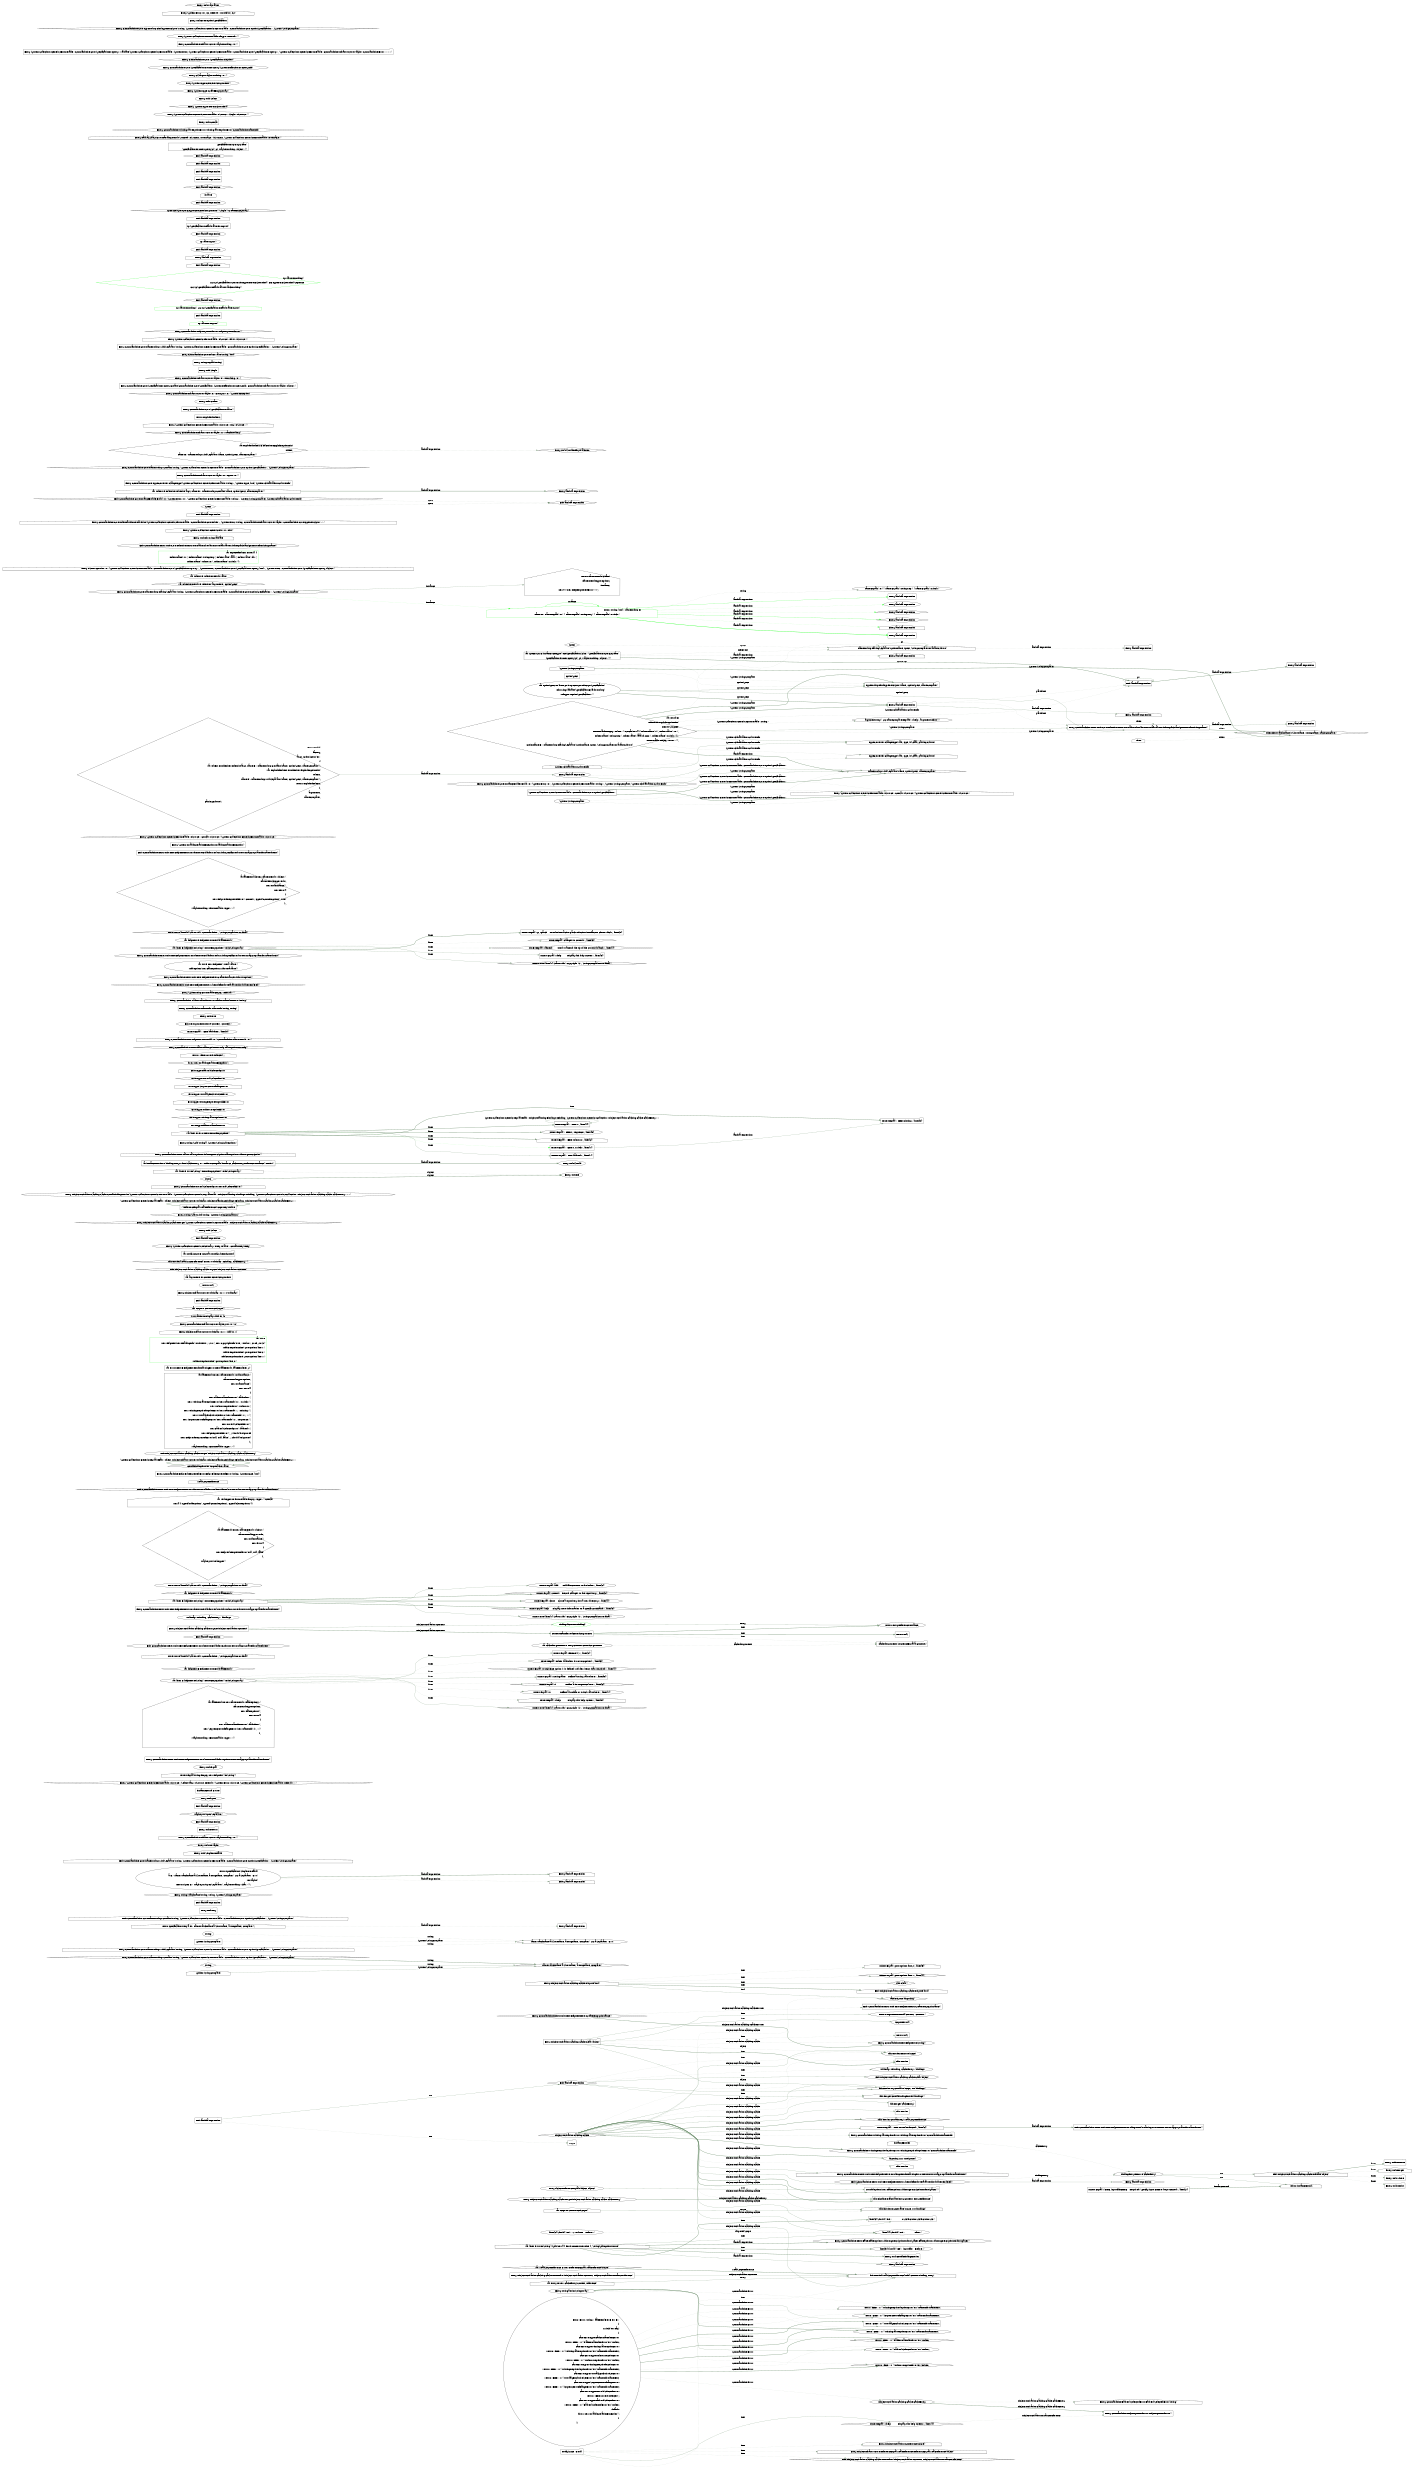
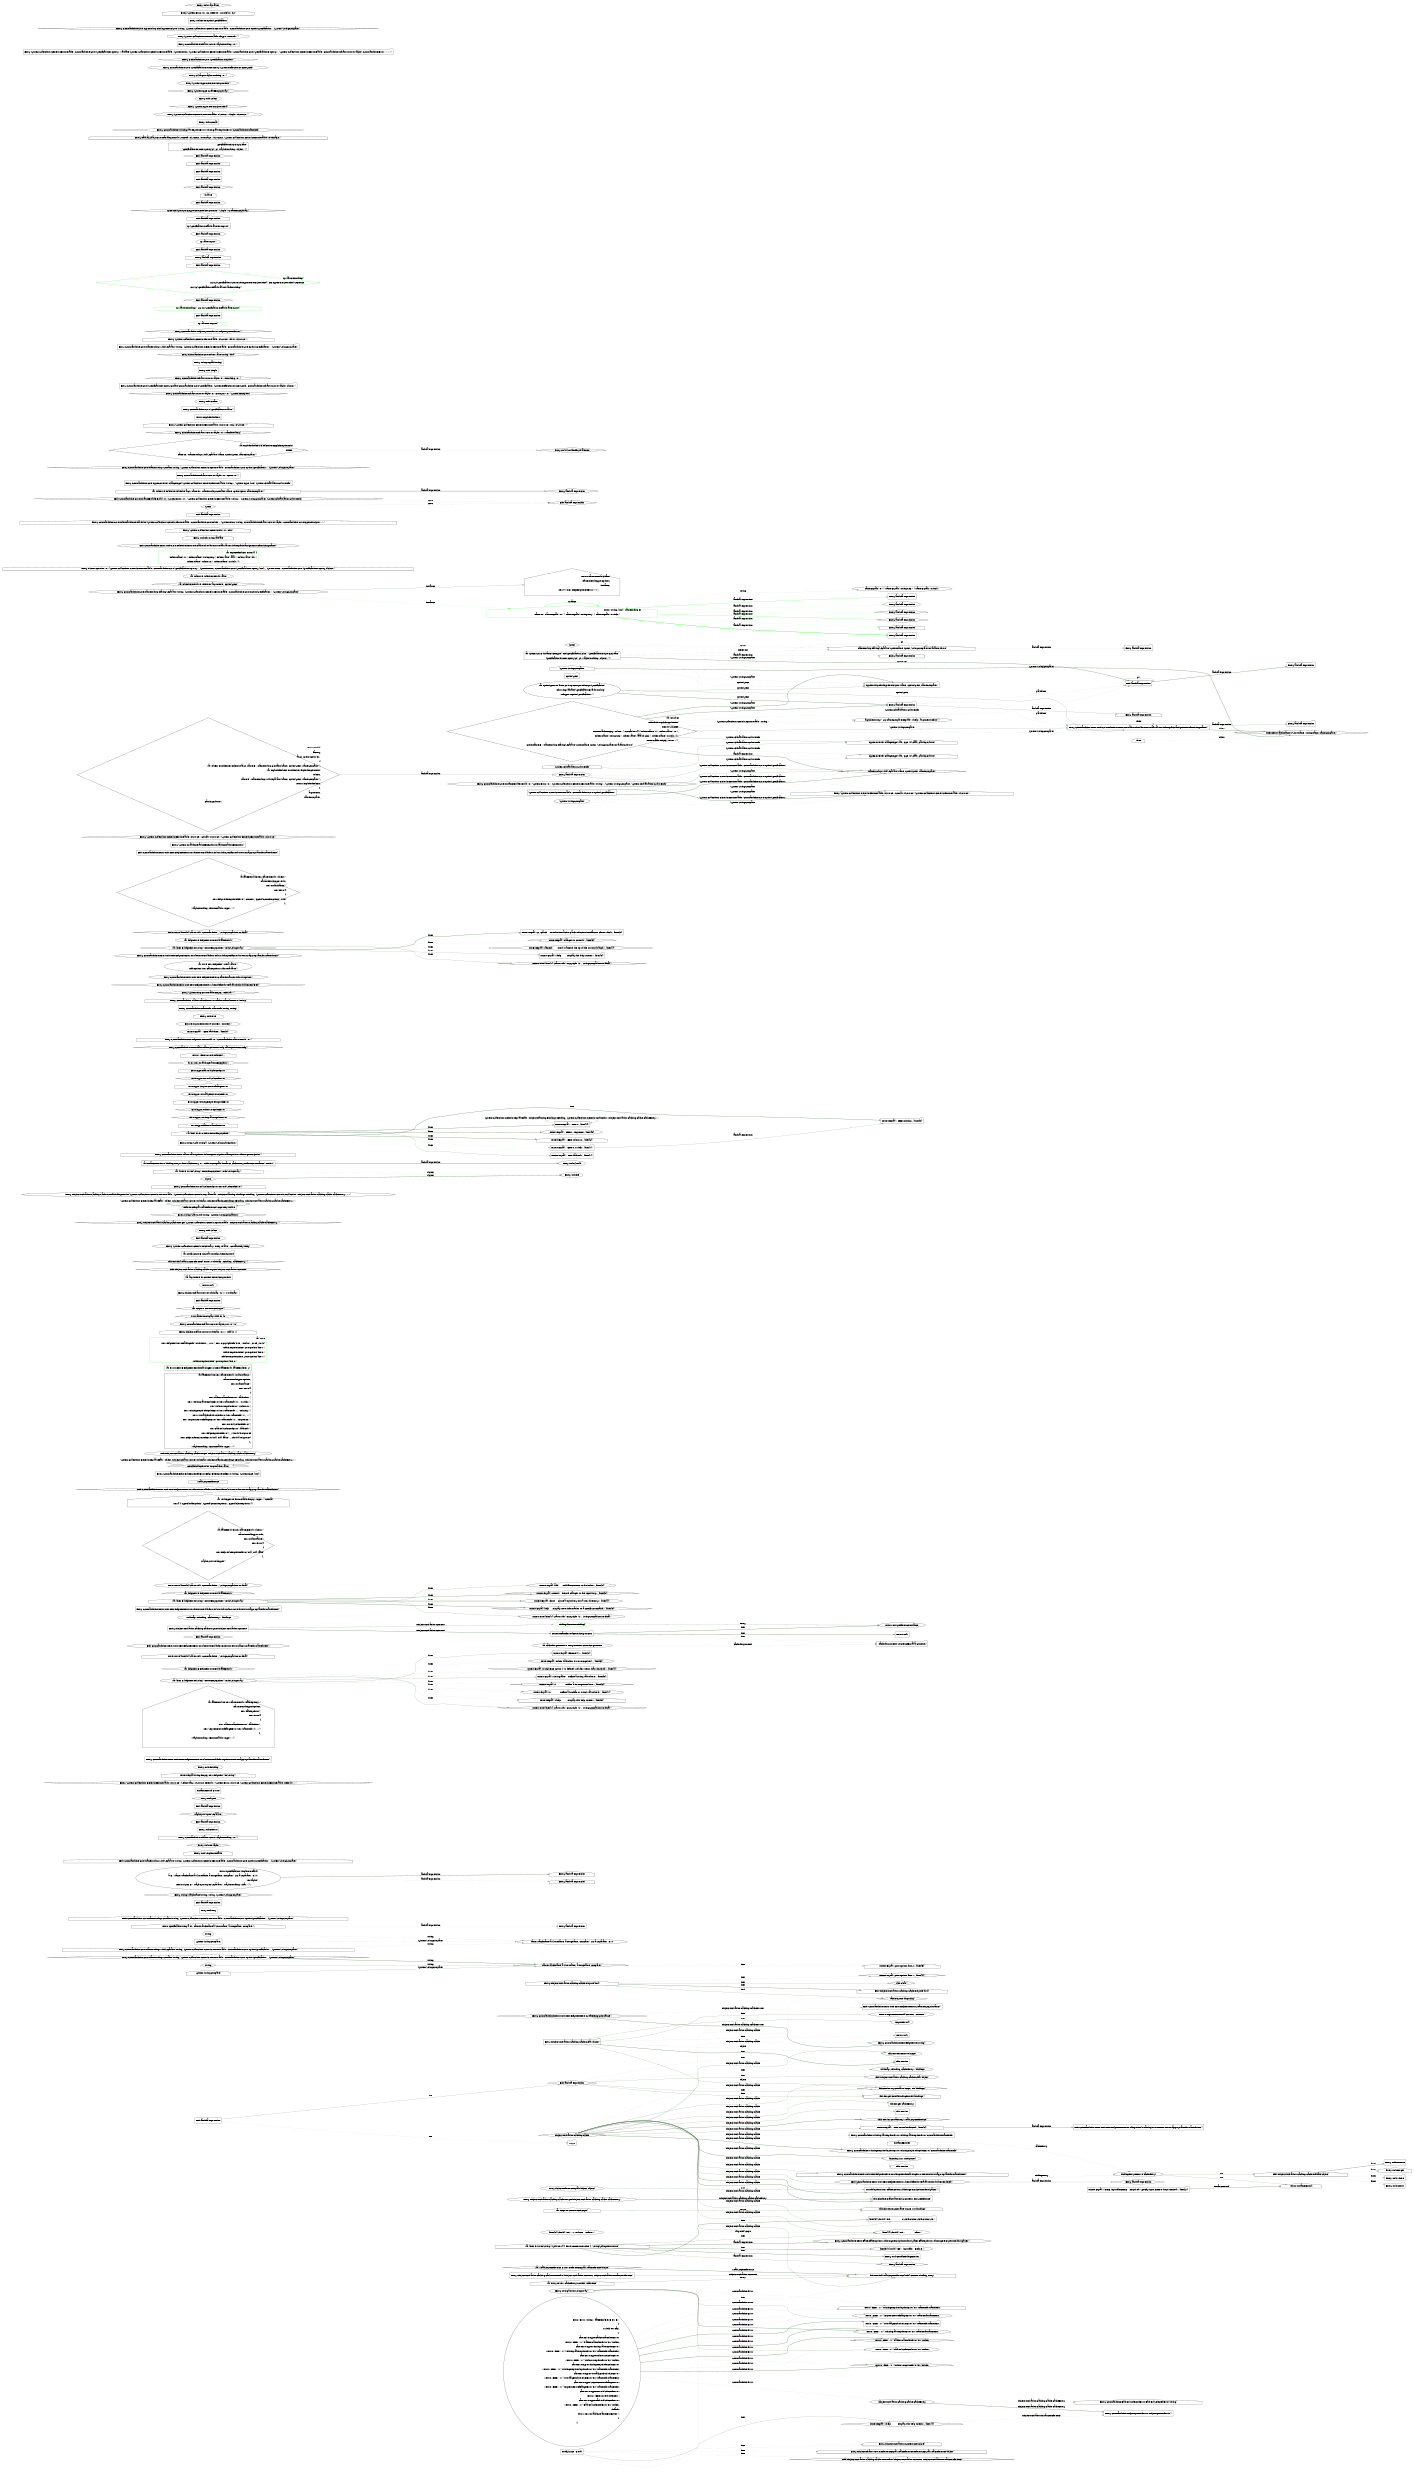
node "Entry Unk.Equal": label "Entry Unk.Equal" -> "Entry Unk.IBinding"
edge "Entry Ninject.Activation.Caching.Cache.Dispose(bool)" -> "Assert.Equal(''post-options line 2'', lines[5])": now "name.MatchName(a.ShortName, a.LongName, comparer)" -> "Assert.Equal(''post-options line 2'', lines[5])"
